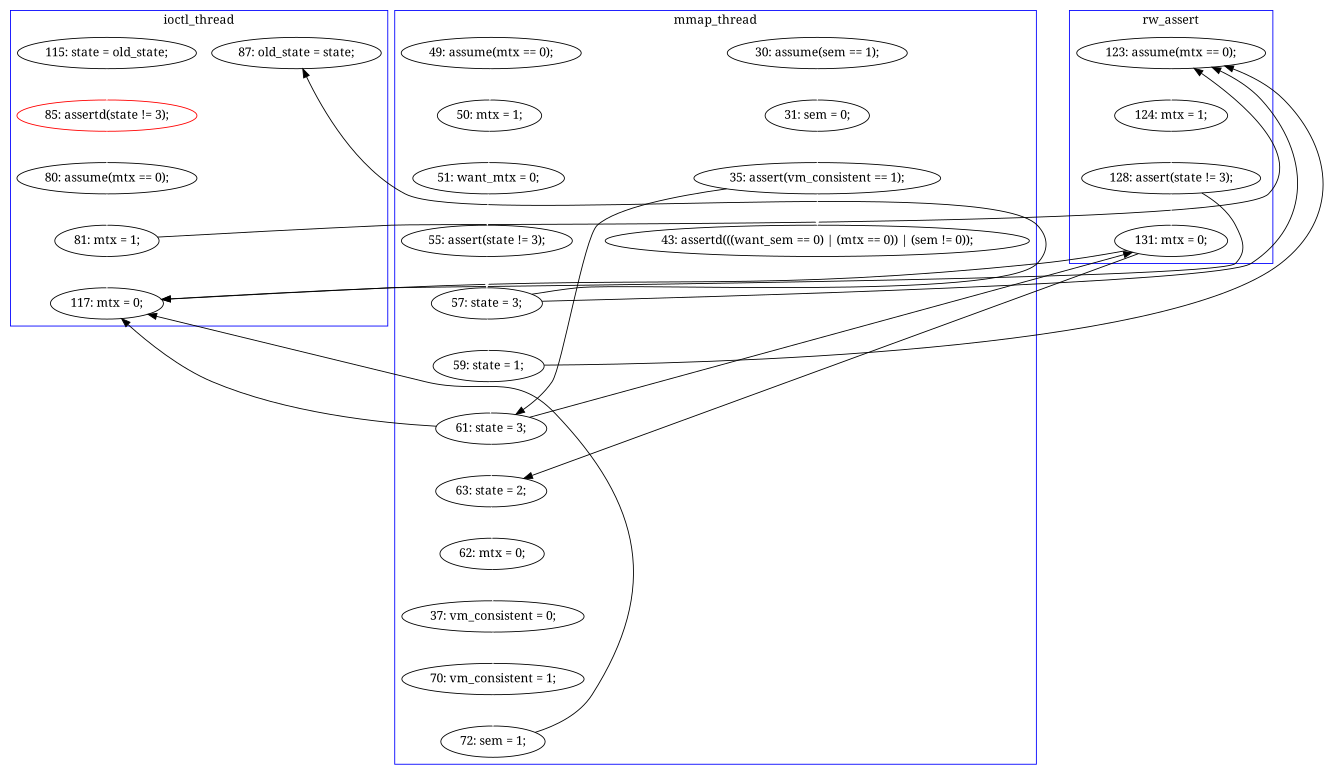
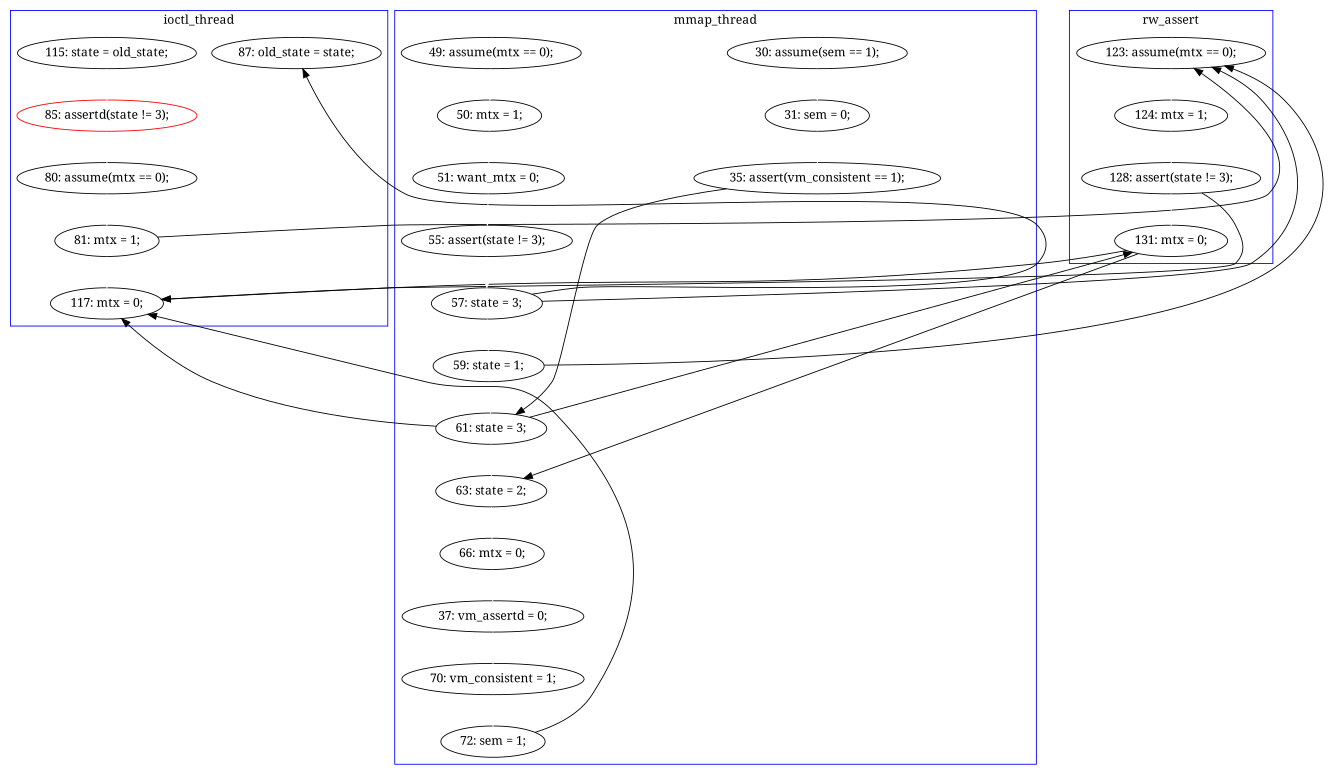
node "43: assertd(((want_sem == 0) | (mtx == 0)) | (sem != 0));": removed
node "62: mtx = 0;": label "62: mtx = 0;" -> "66: mtx = 0;"
node "37: vm_consistent = 0;": label "37: vm_consistent = 0;" -> "37: vm_assertd = 0;"
